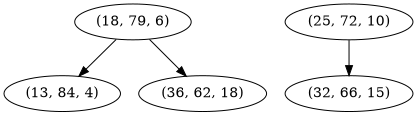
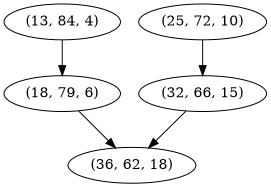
edge "(18, 79, 6)" -> "(13, 84, 4)": reversed
edge "(32, 66, 15)" -> "(36, 62, 18)": added
